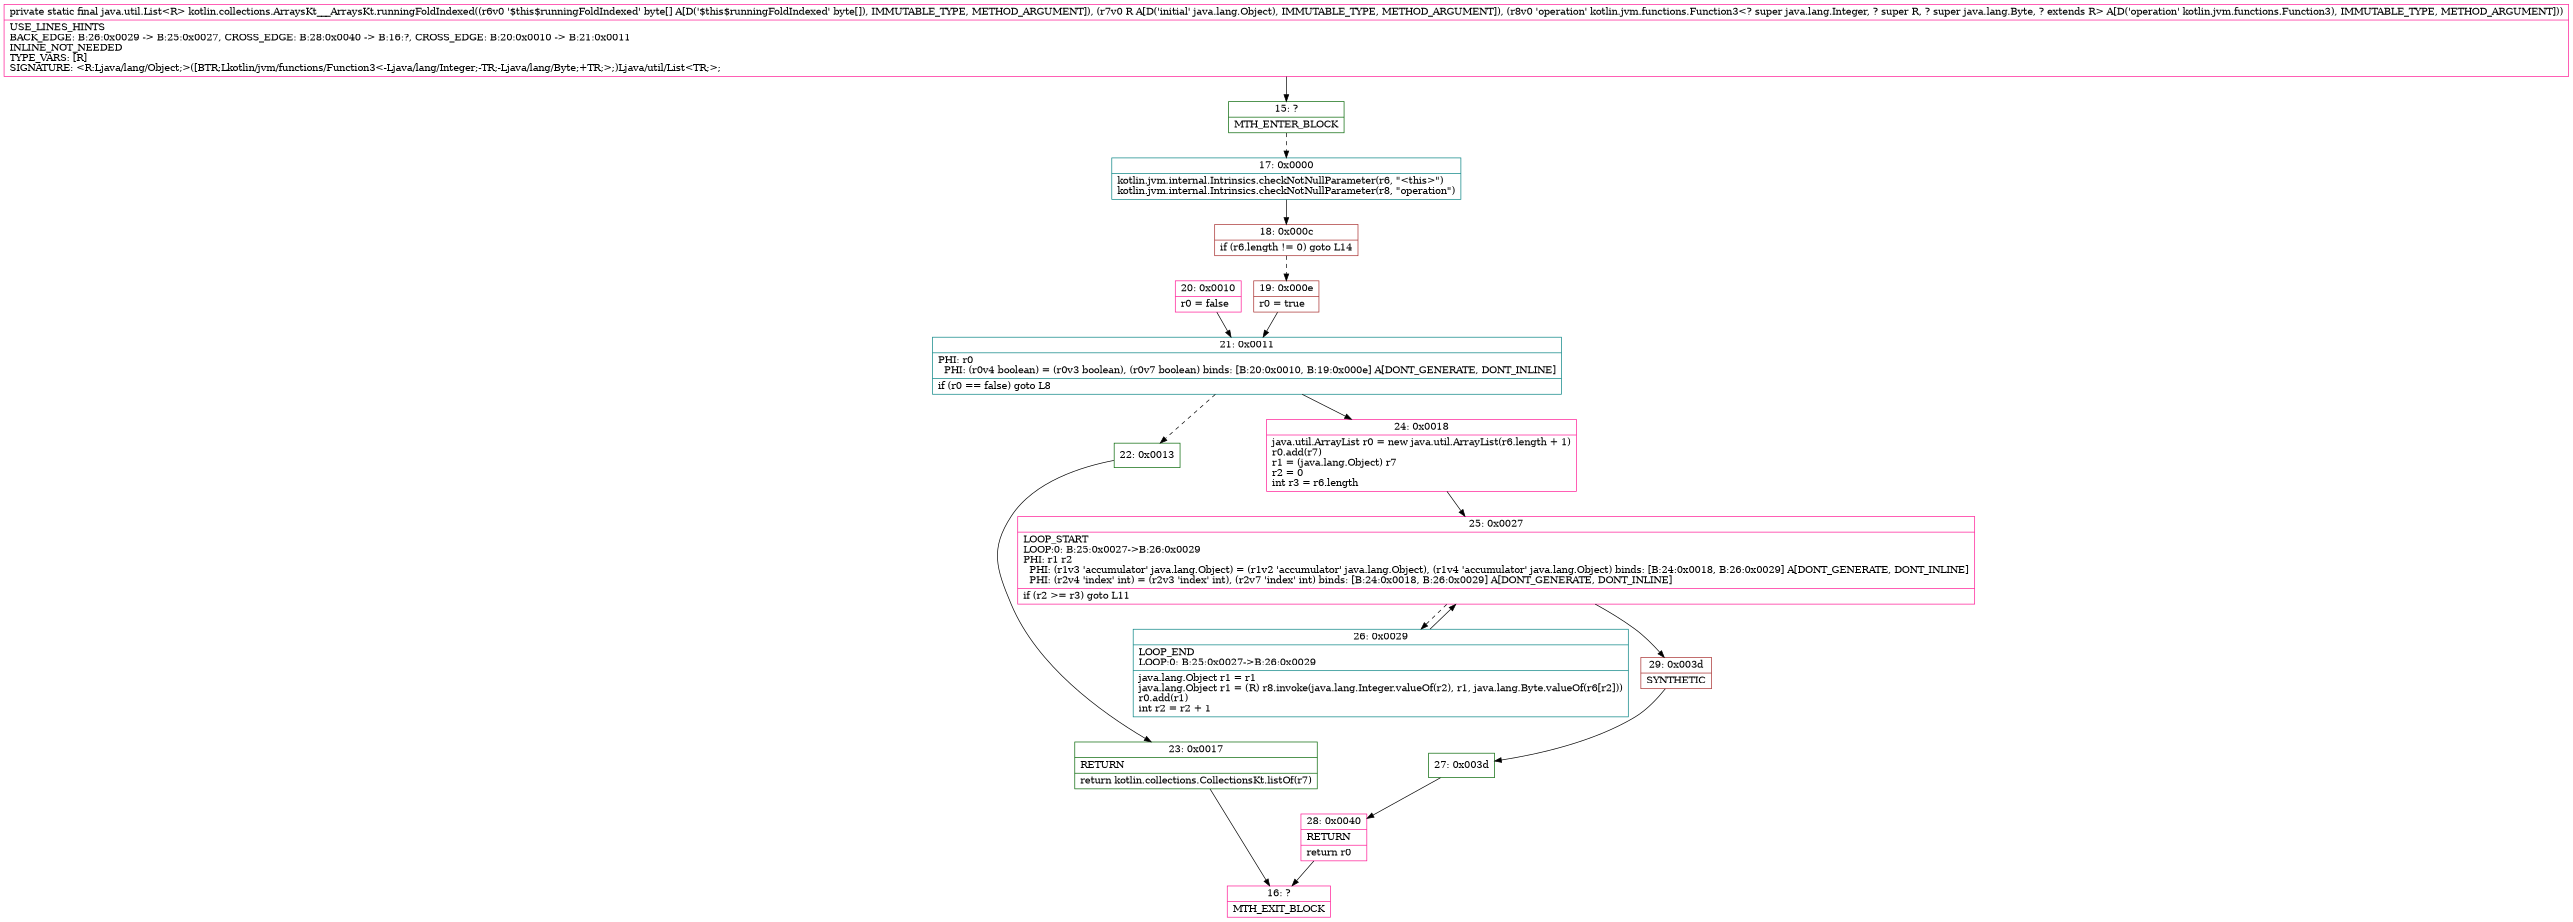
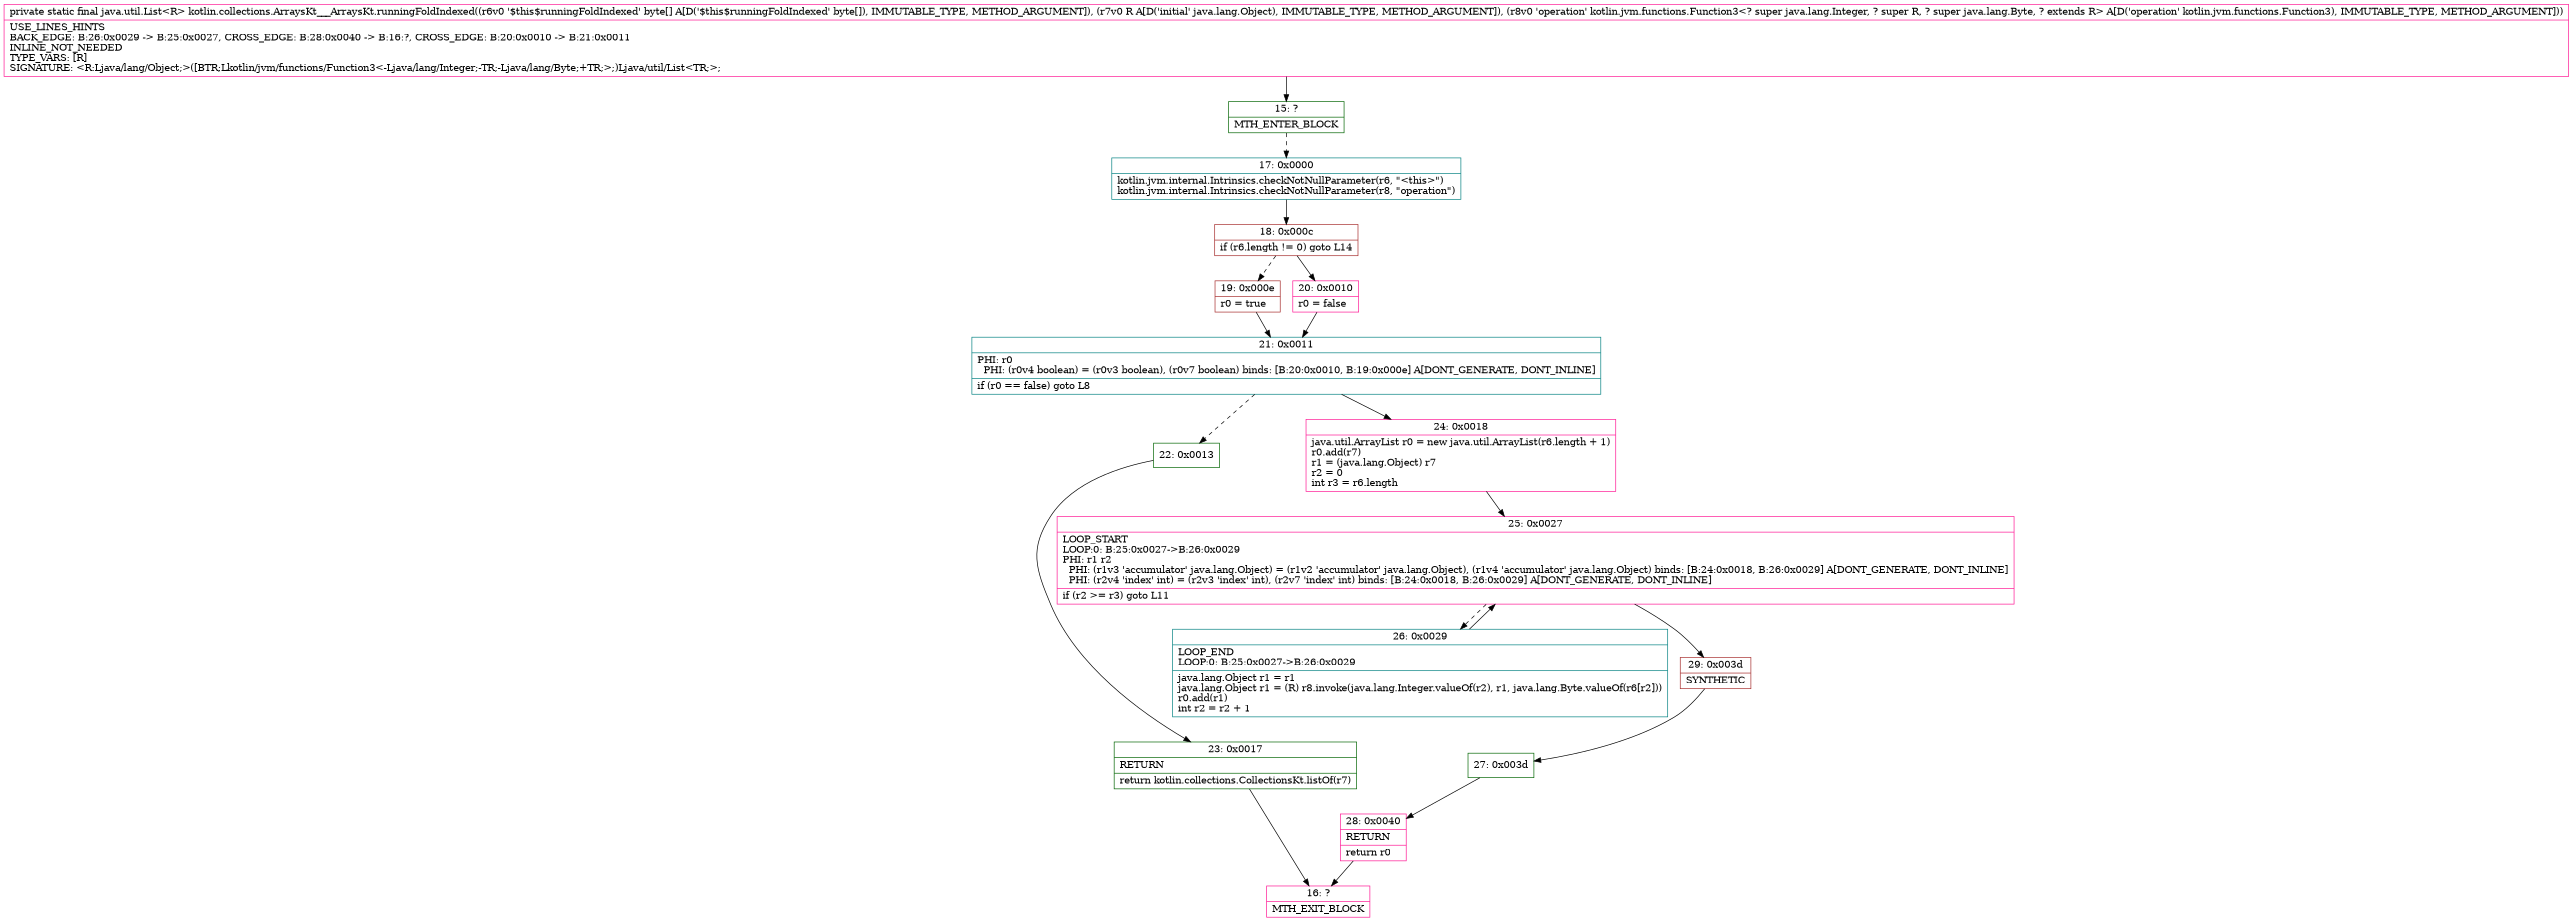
edge "18: 0x000c" -> "20: 0x0010": added
